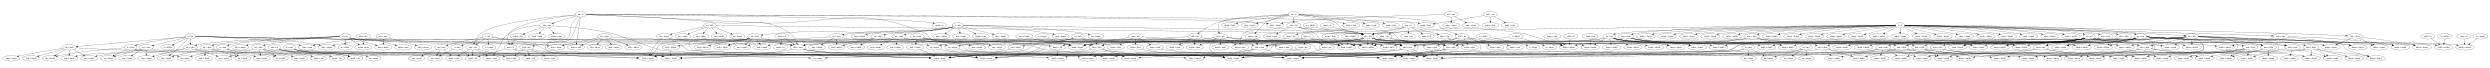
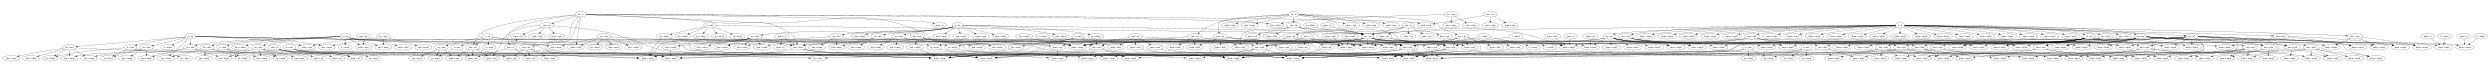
edge "aa = b" -> "aaaa = bb": now "aba = bb" -> "aaaa = bb"
edge "aaba = ba" -> "aab = b": reversed
edge "a = abb" -> "aa = abba": removed
